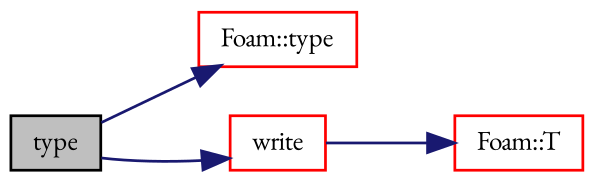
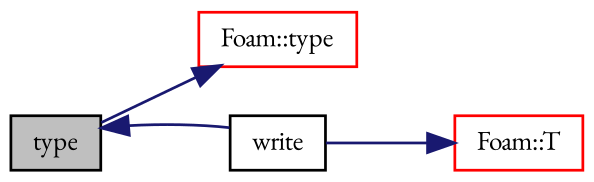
node "write": color red -> black
edge "type" -> "write": reversed
